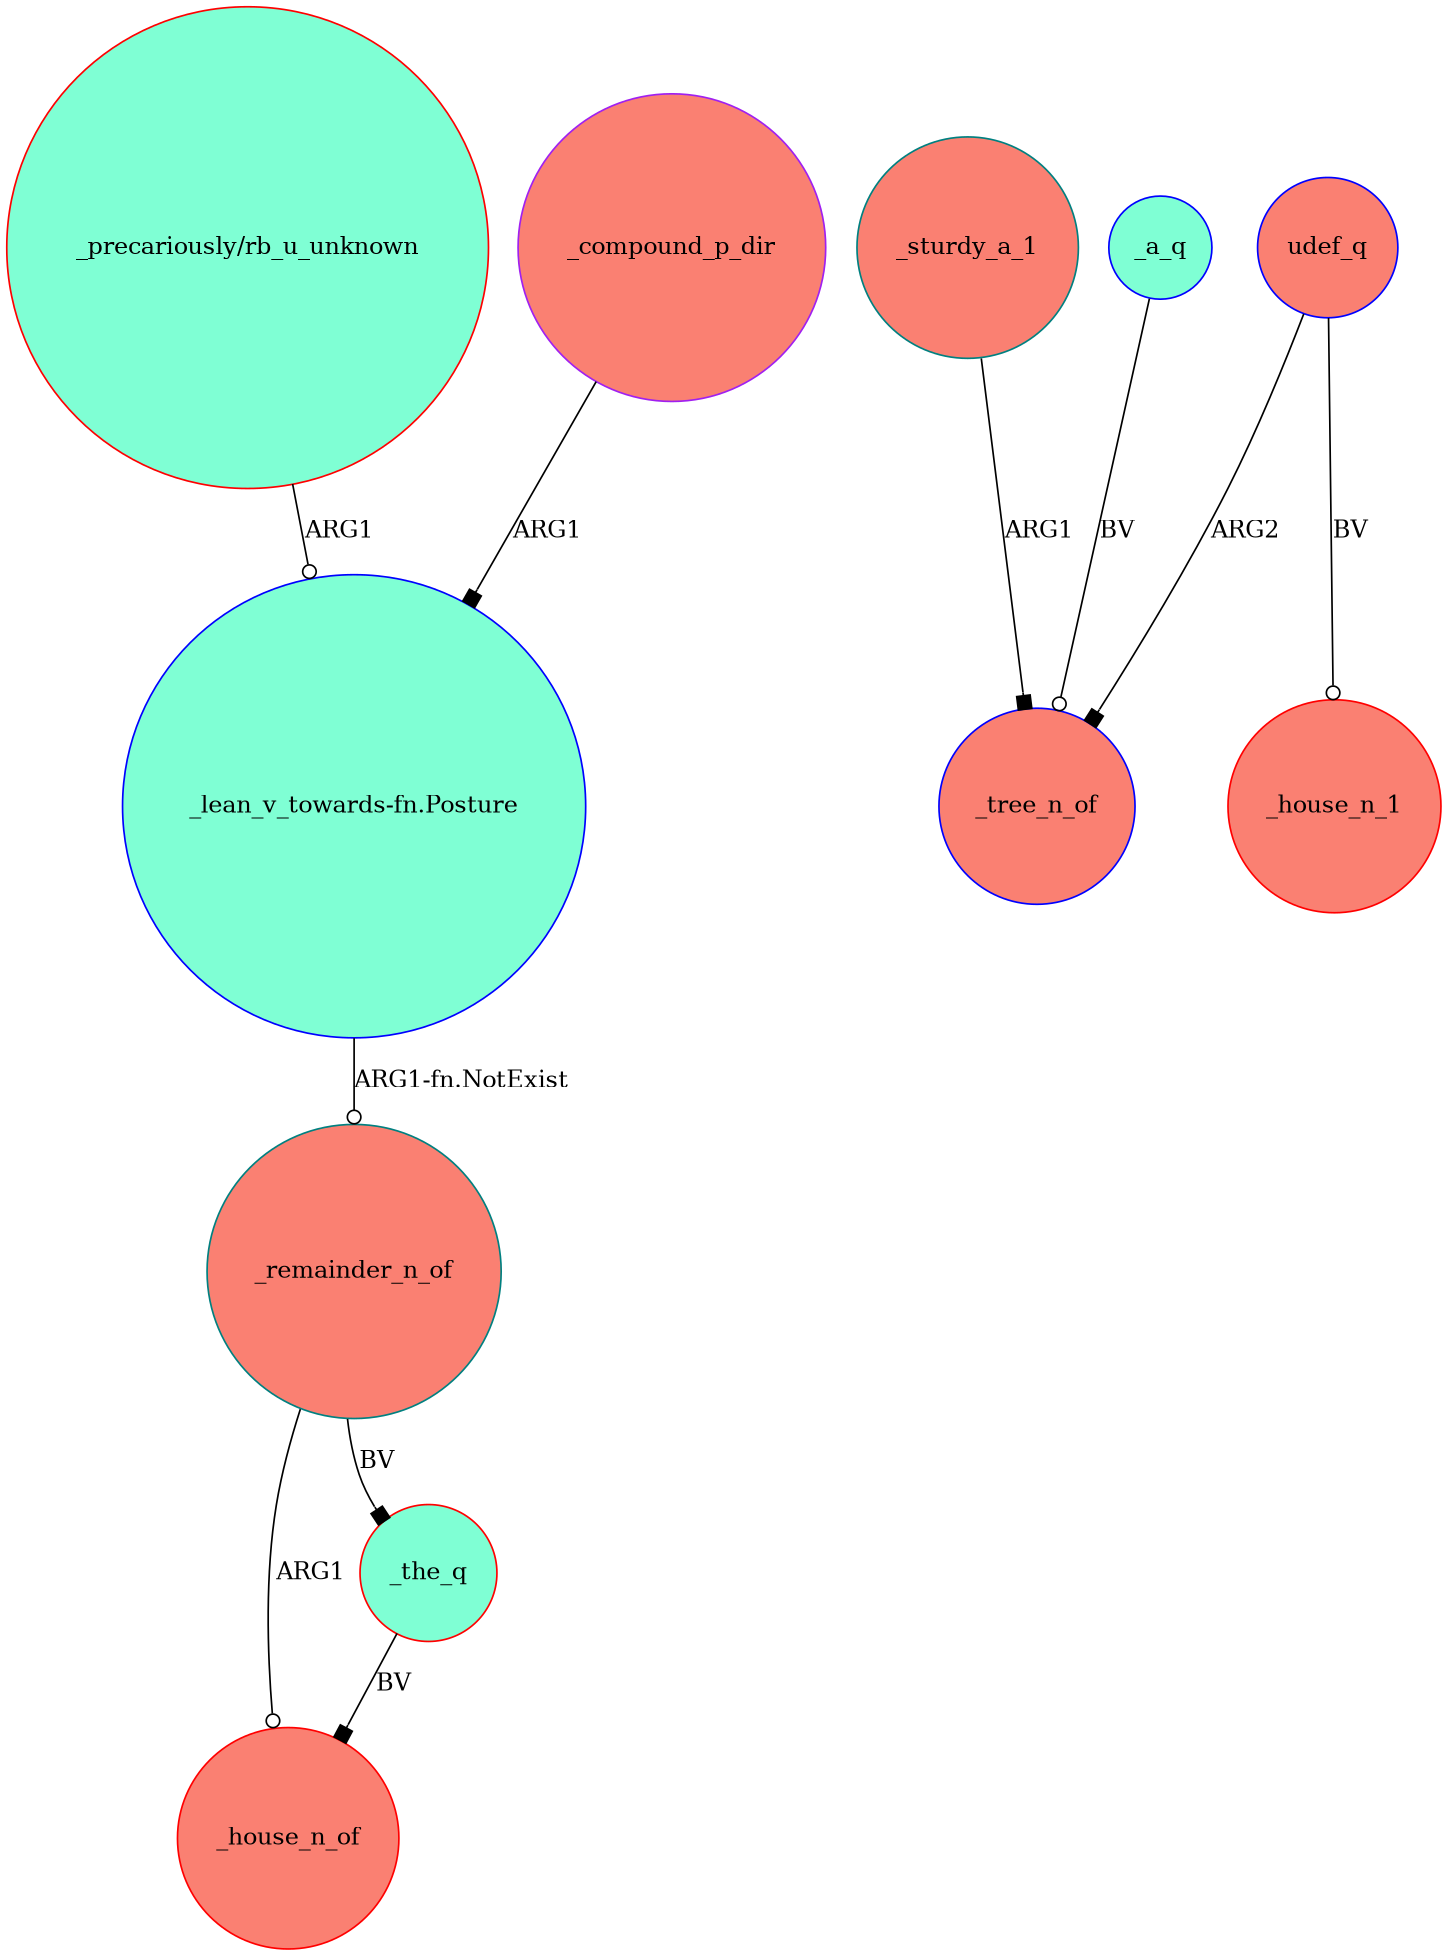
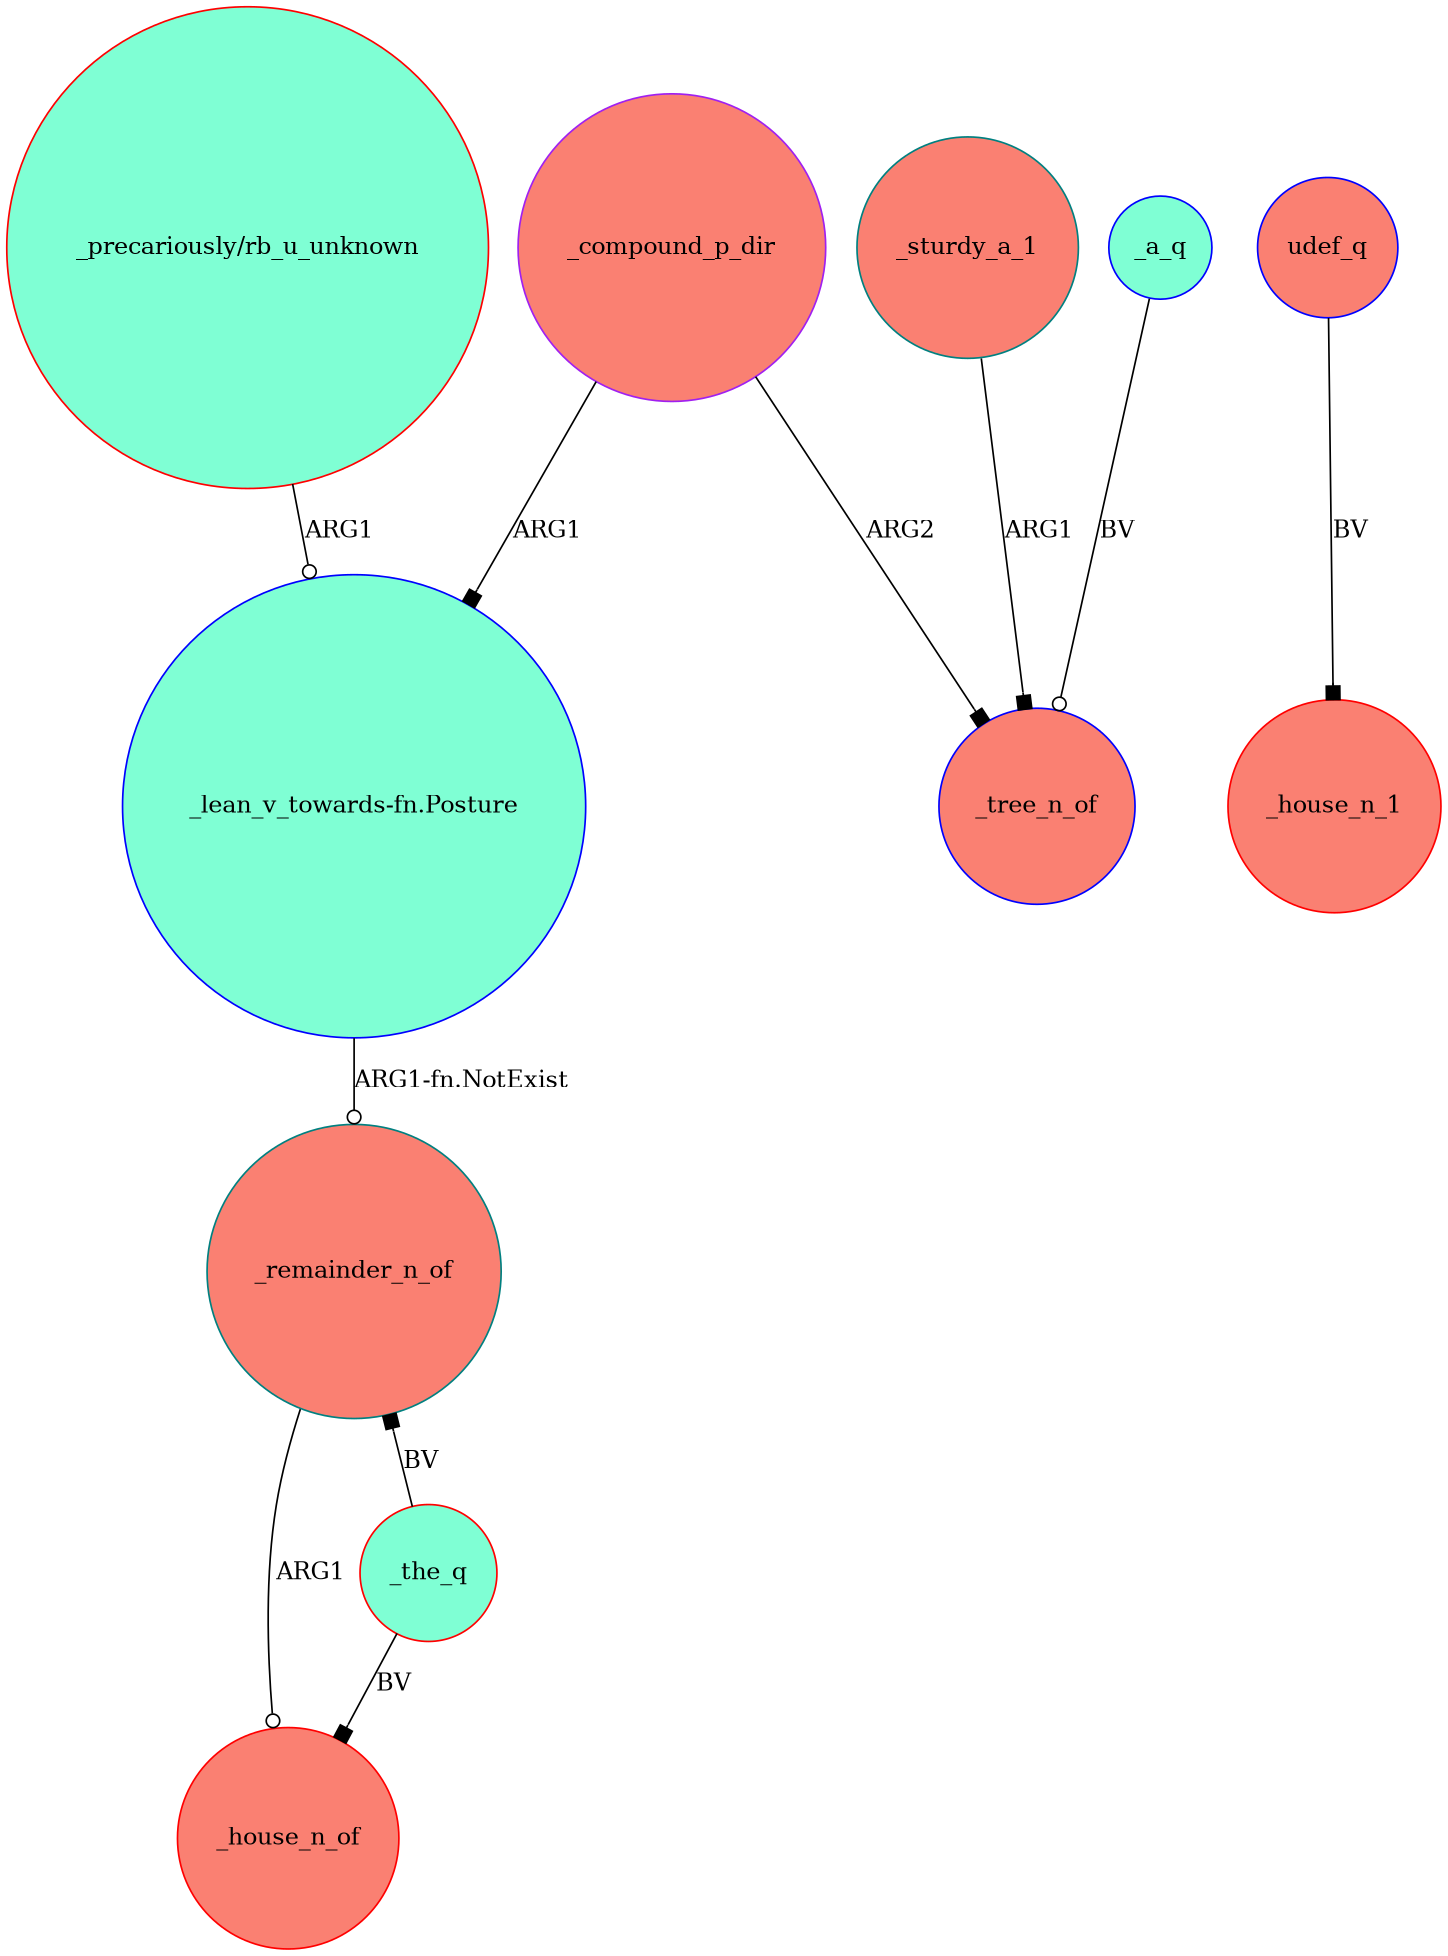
edge "udef_q" -> "_house_n_1": arrowhead odot -> box
edge "udef_q" -> "_tree_n_of": now "_compound_p_dir" -> "_tree_n_of"
edge "_remainder_n_of" -> "_the_q": reversed
